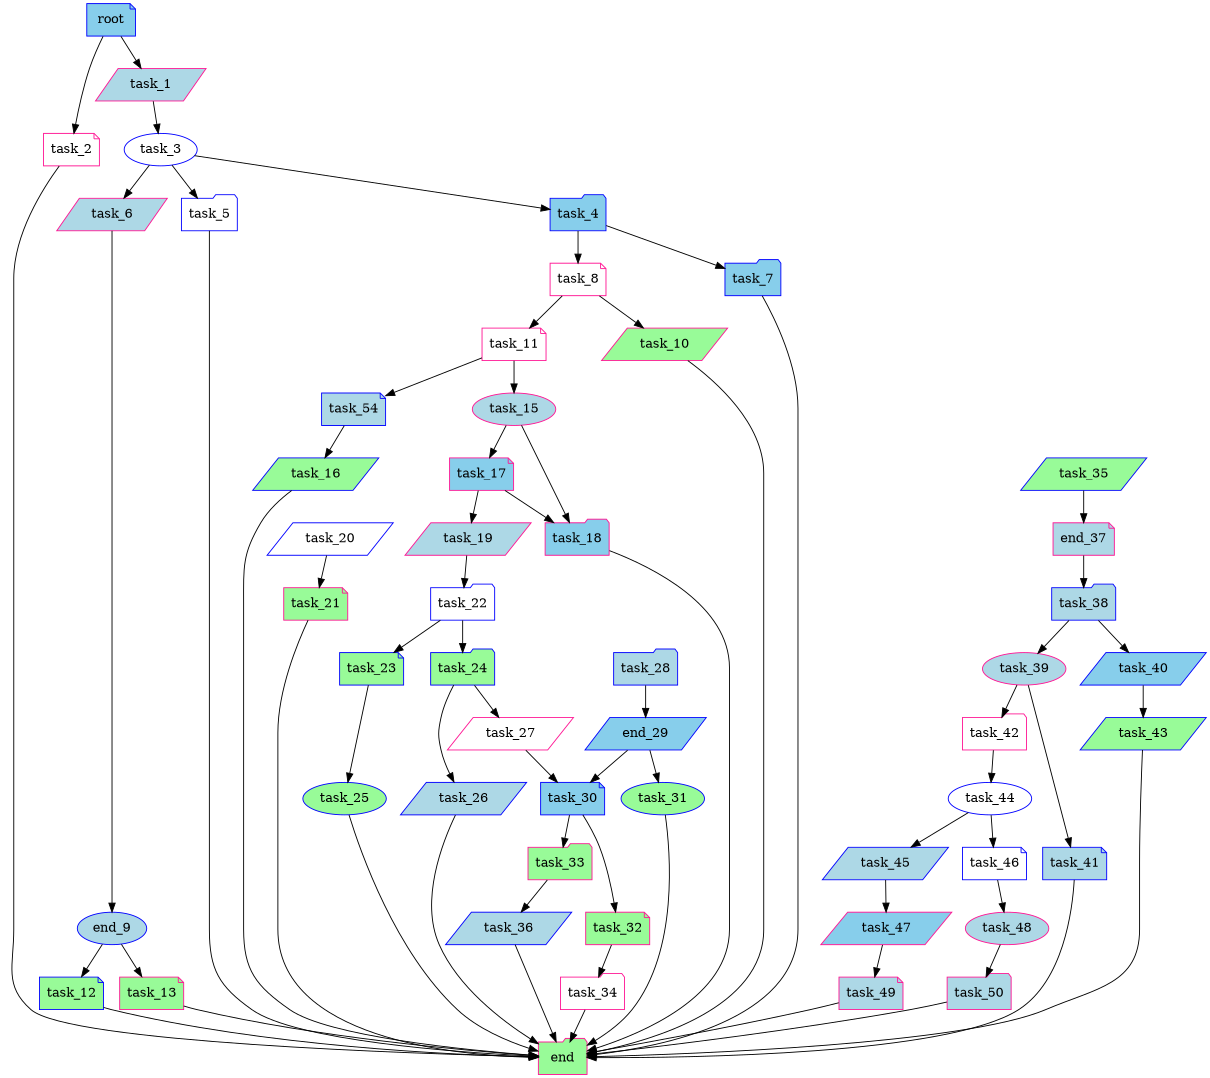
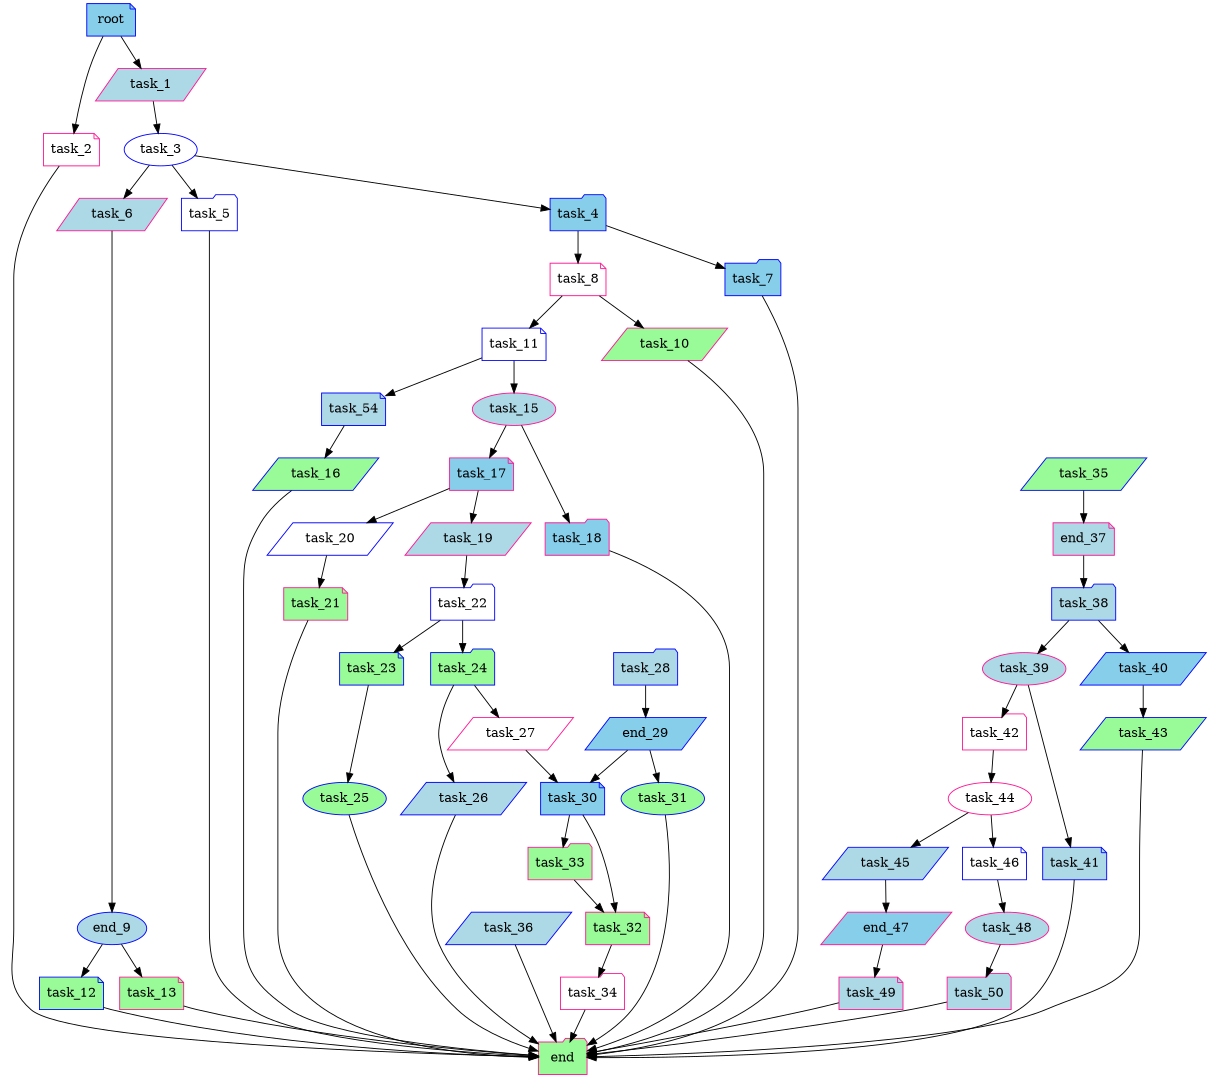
node "task_11": color deeppink -> blue
edge "task_17" -> "task_18": now "task_17" -> "task_20"
node "task_44": color blue -> deeppink
edge "task_33" -> "task_36": now "task_33" -> "task_32"
node "task_47": label "task_47" -> "end_47"
